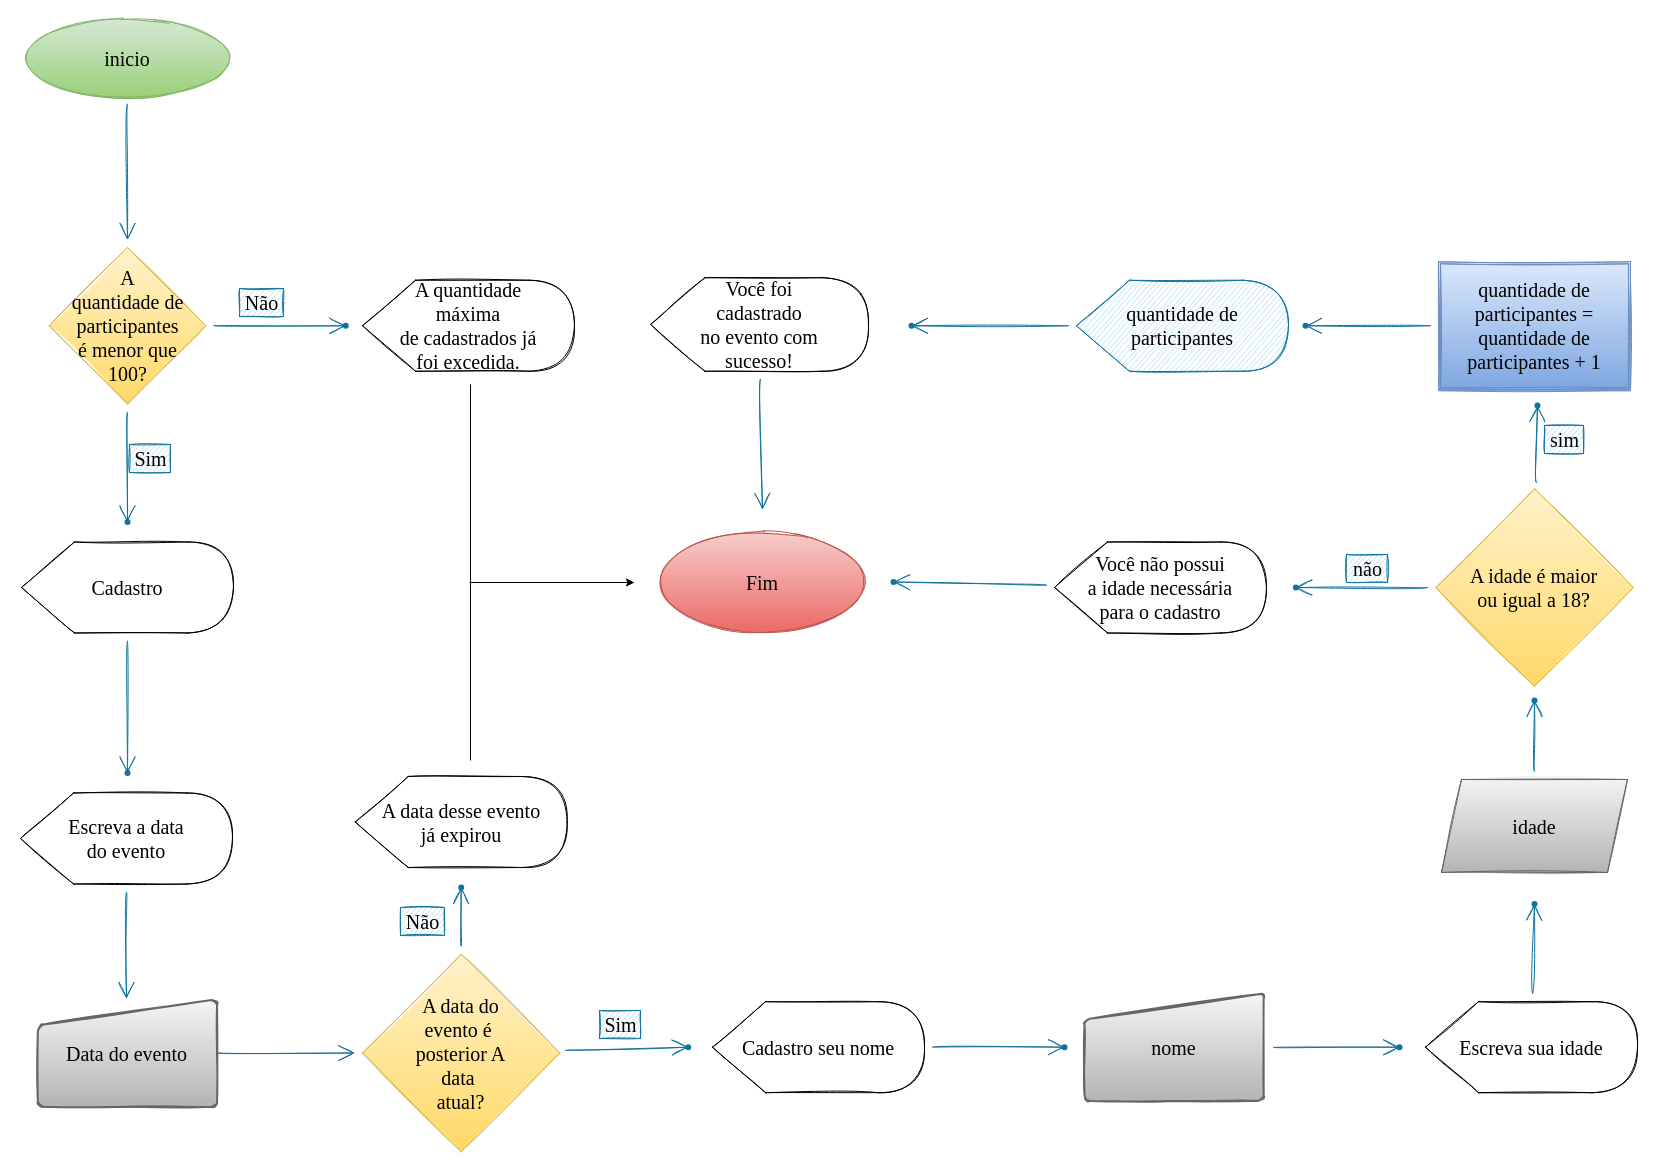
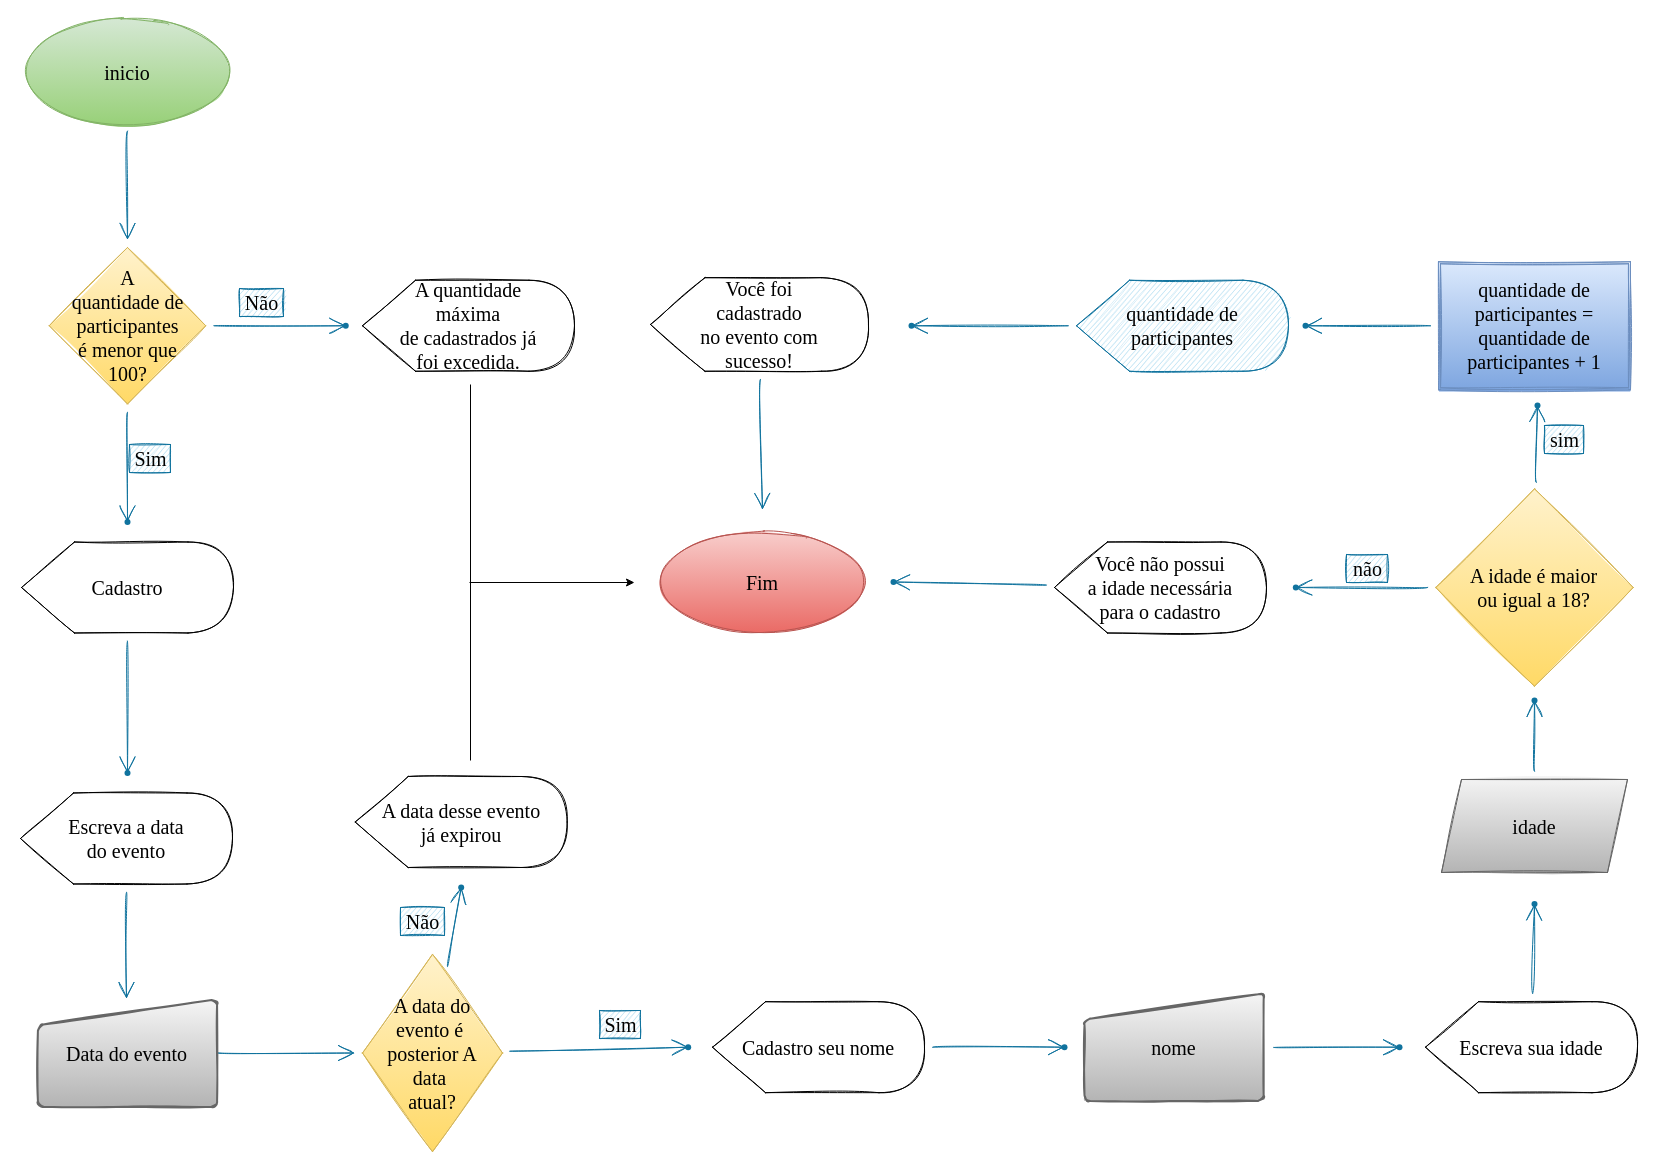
node "inicio": size 214x75 -> 214x102
node "A data do evento é posterior A data atual?": size 197x197 -> 140x197
